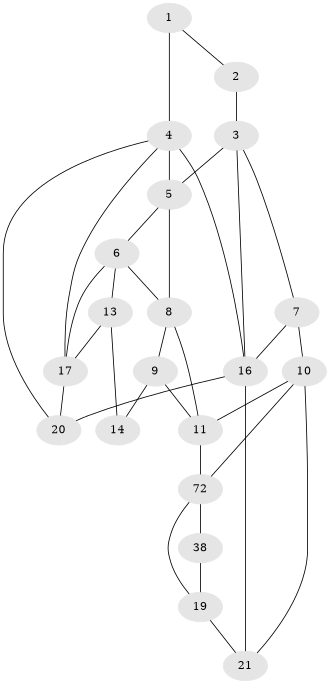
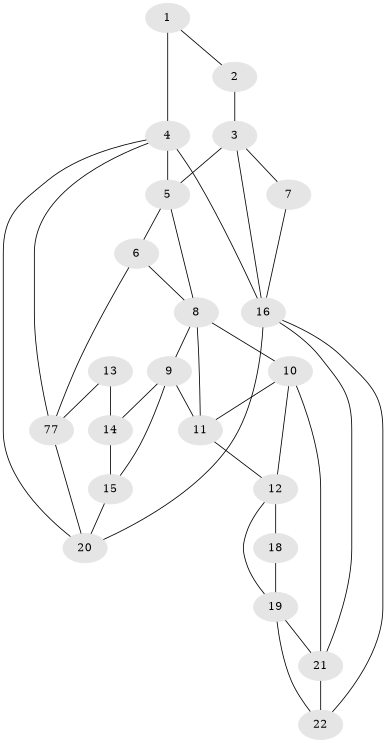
edge "6" -- "13": removed
edge "7" -- "10": now "8" -- "10"
node "17": label "17" -> "77"
node "15": added
node "72": label "72" -> "12"
node "38": label "38" -> "18"
node "22": added
